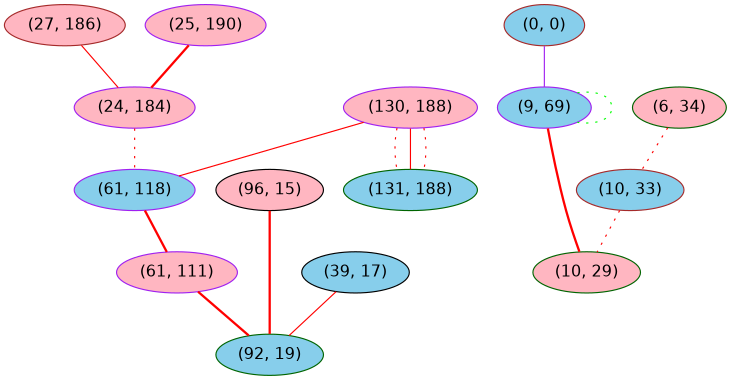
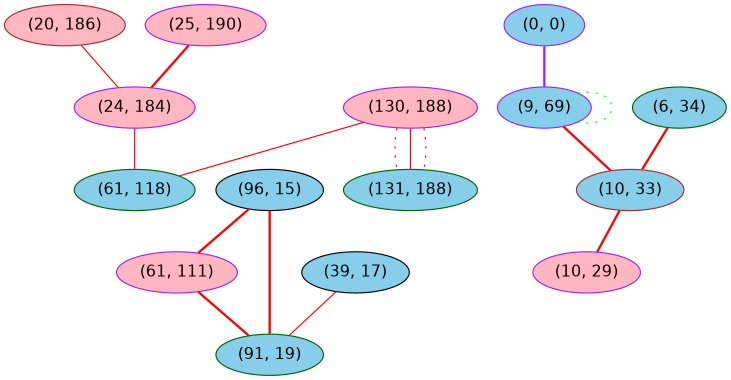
node "(27, 186)": label "(27, 186)" -> "(20, 186)"
node "(0, 0)": color brown -> purple
edge "(0, 0)" -- "(9, 69)": style solid -> bold
node "(6, 34)": fillcolor lightpink -> skyblue
edge "(24, 184)" -- "(61, 118)": style dotted -> solid
edge "(6, 34)" -- "(10, 33)": style dotted -> bold
node "(61, 118)": color purple -> darkgreen
node "(96, 15)": fillcolor lightpink -> skyblue
edge "(9, 69)" -- "(10, 29)": now "(9, 69)" -- "(10, 33)"
edge "(61, 118)" -- "(61, 111)": now "(96, 15)" -- "(61, 111)"
edge "(10, 33)" -- "(10, 29)": style dotted -> bold
node "(10, 29)": color darkgreen -> purple
node "(92, 19)": label "(92, 19)" -> "(91, 19)"
